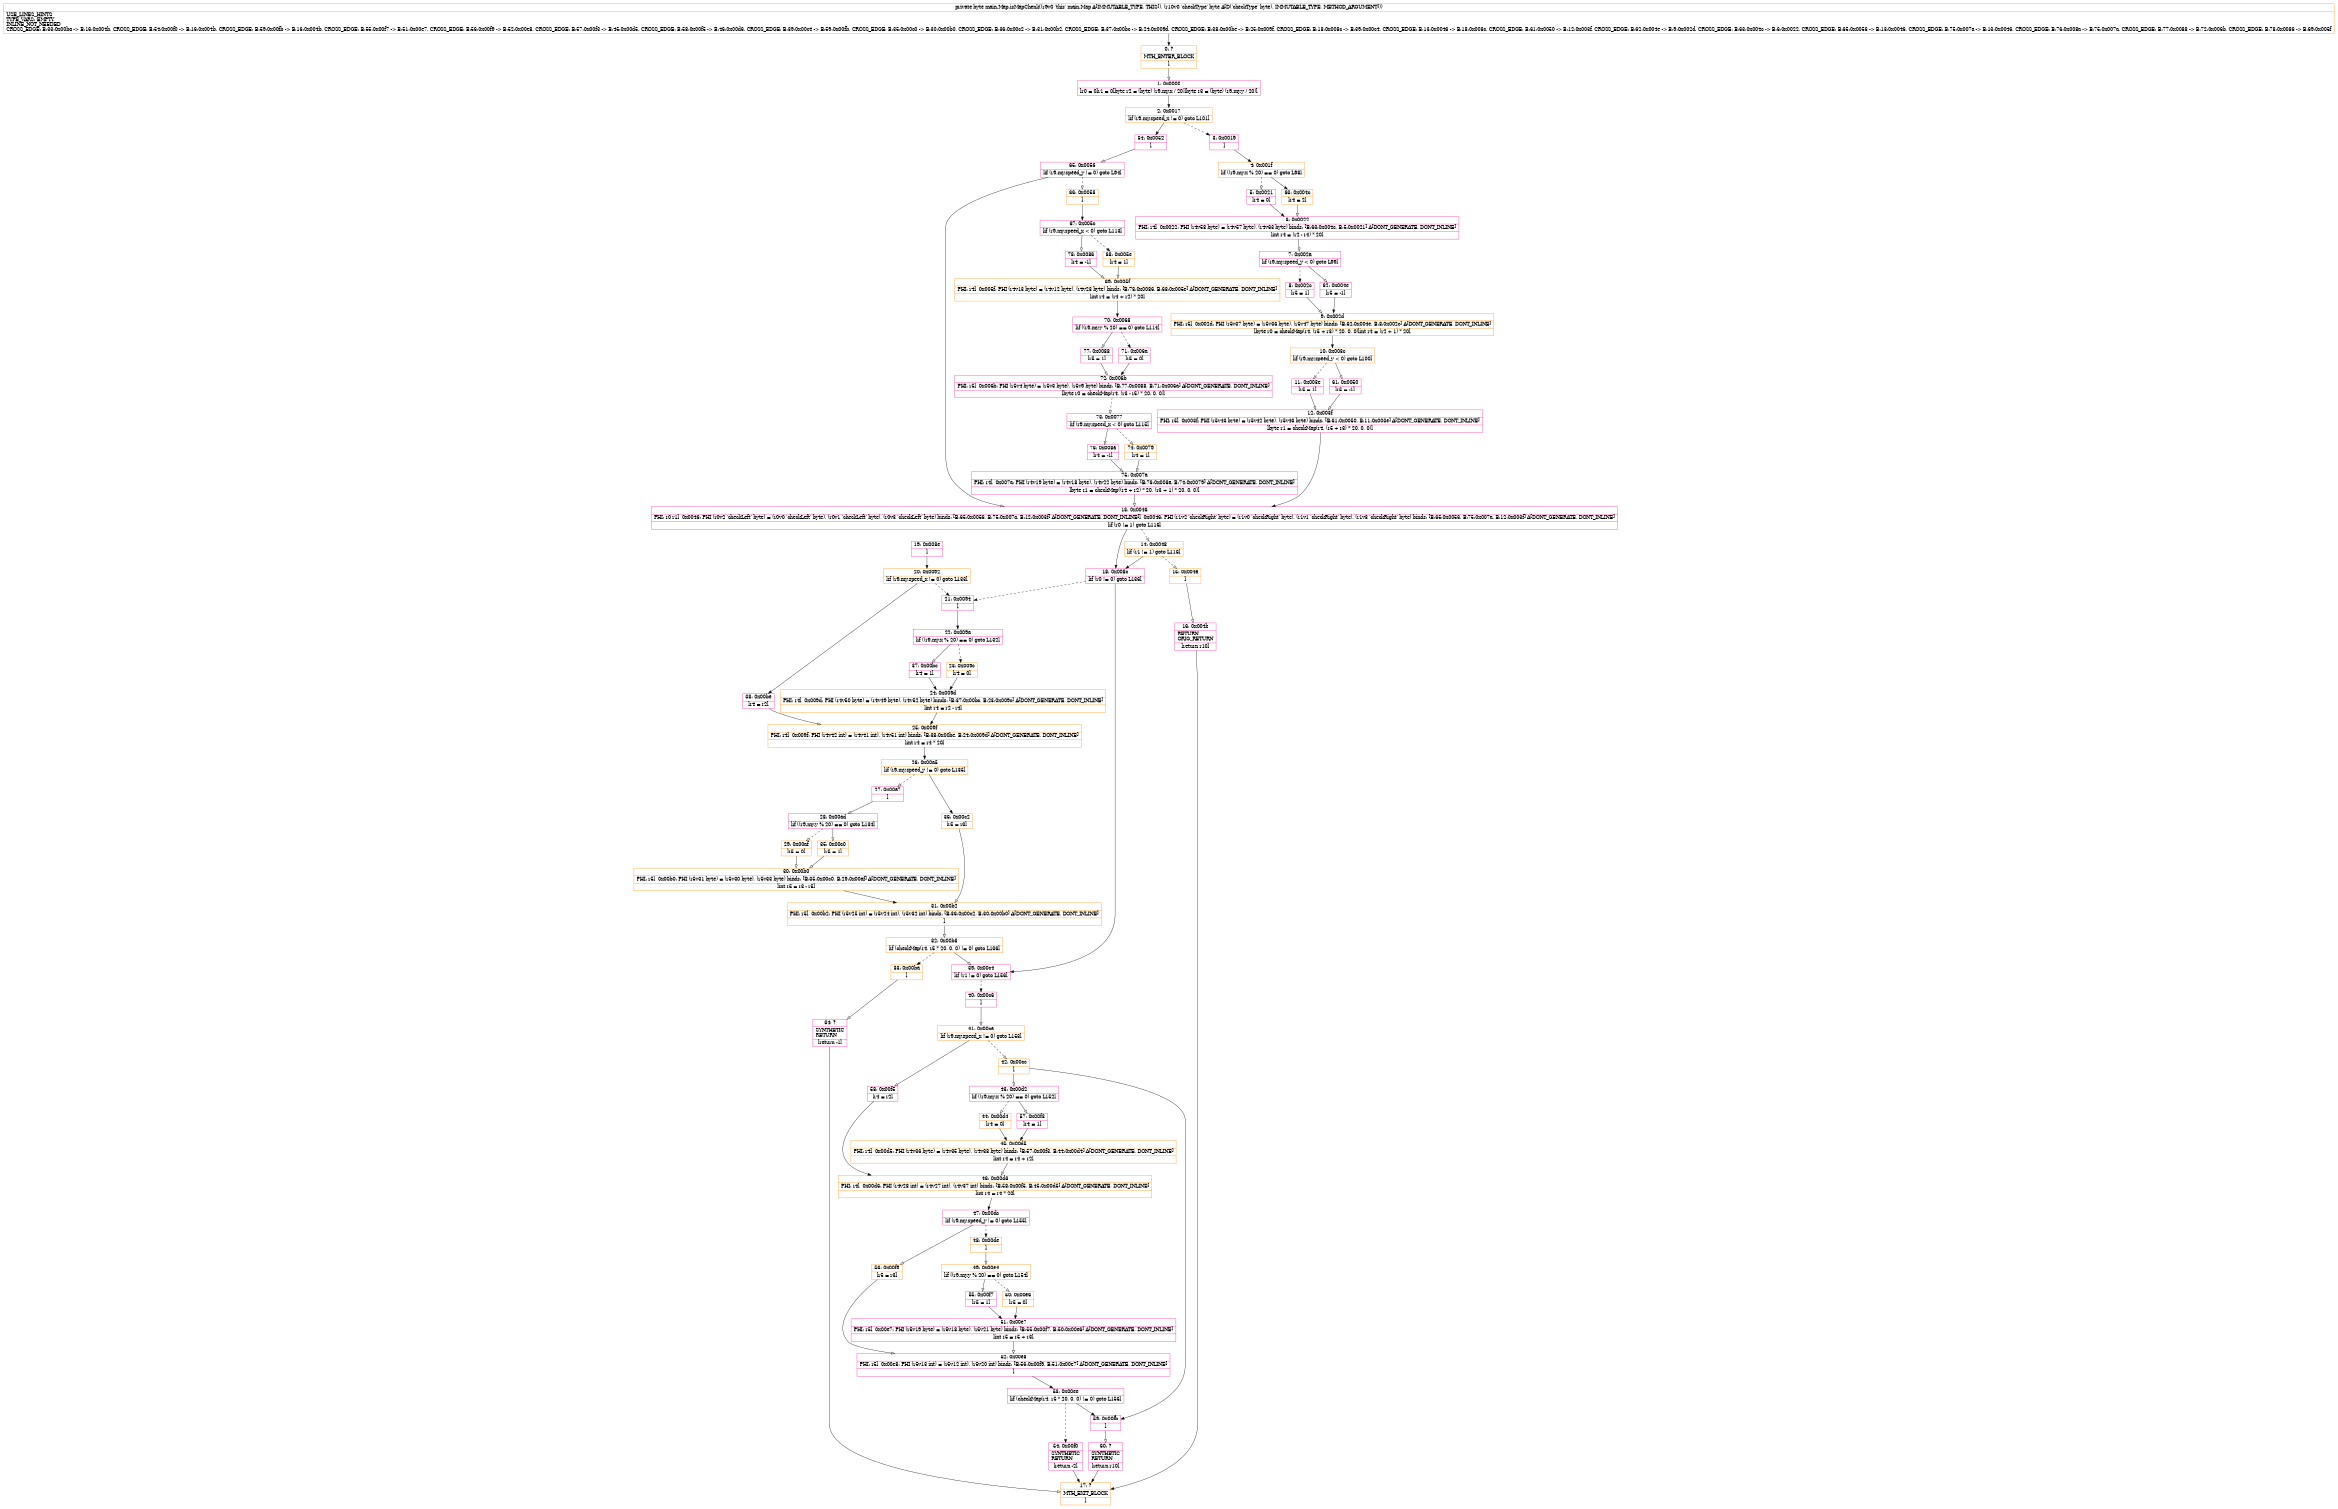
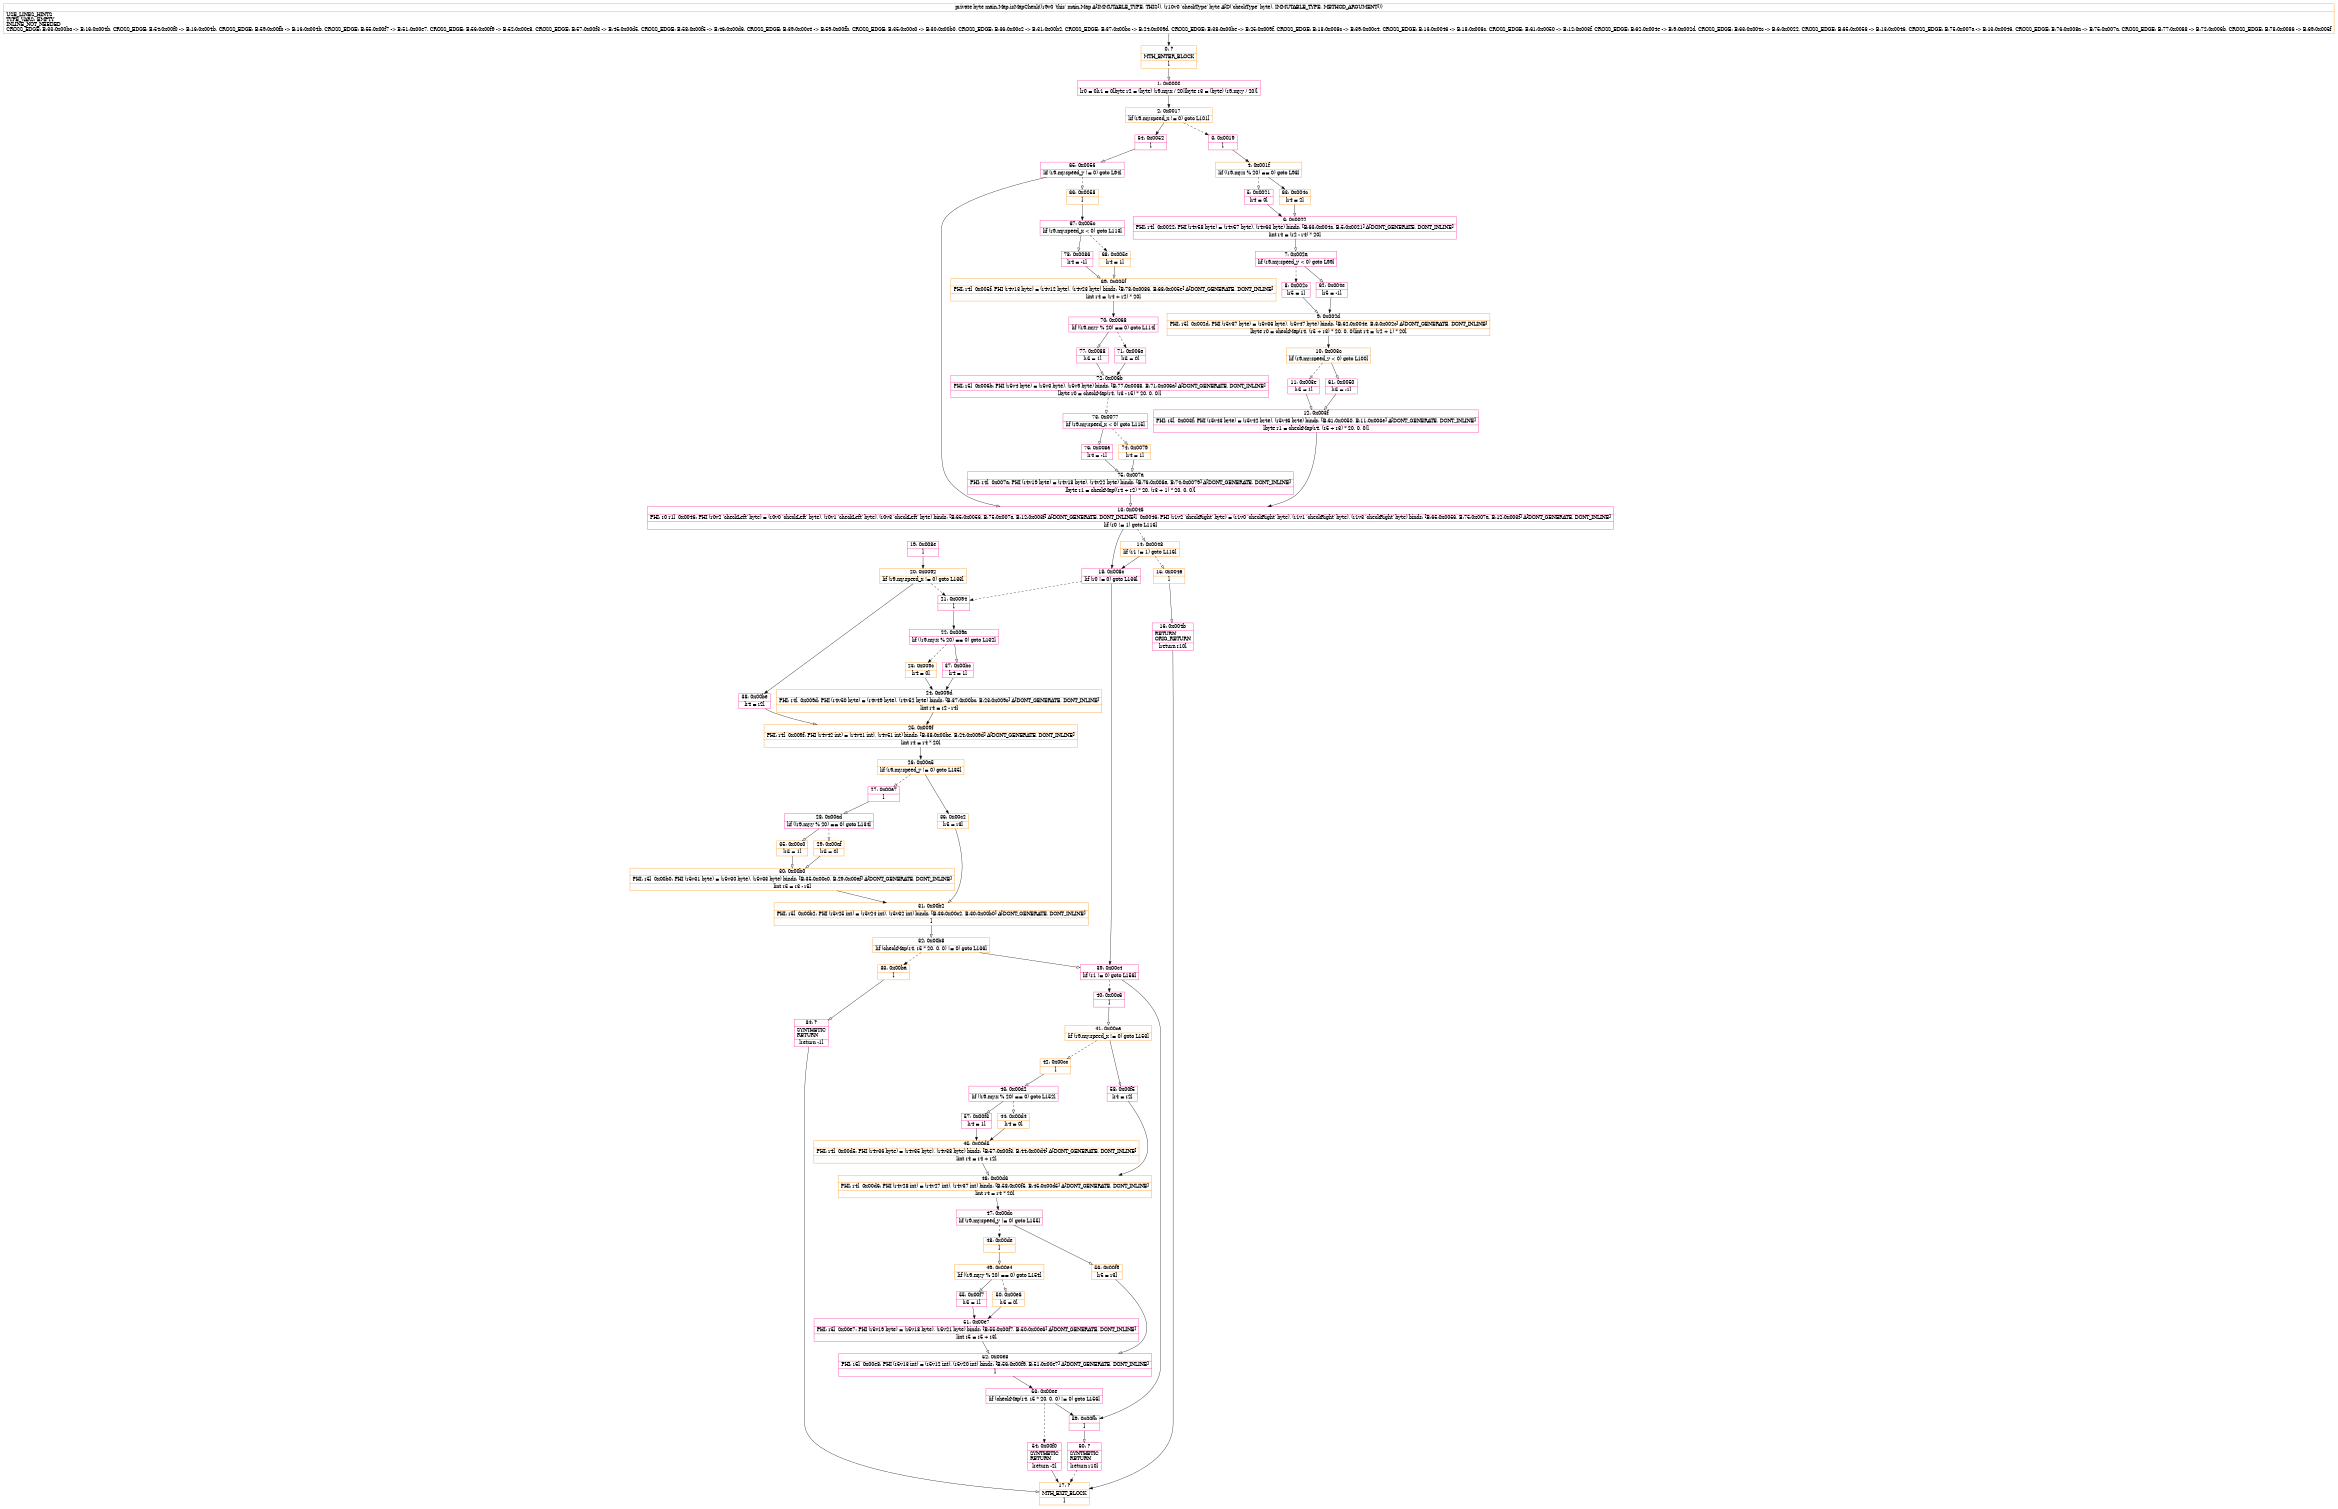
edge "42: 0x00cc" -> "59: 0x00fb": now "39: 0x00c4" -> "59: 0x00fb"
edge "60: ?" -> "17: ?": style solid -> dashed
